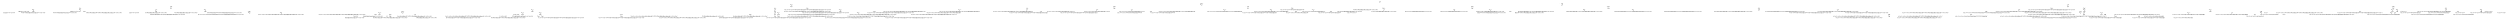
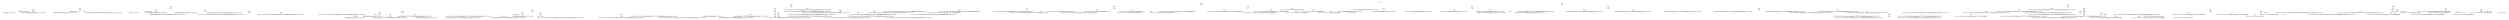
node "[68, 69, 70, 71, 72, 73, 74, 75, 76, 77, 78, 79, 80, 81]": added
